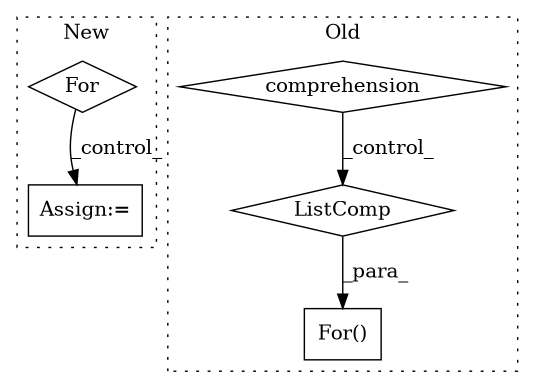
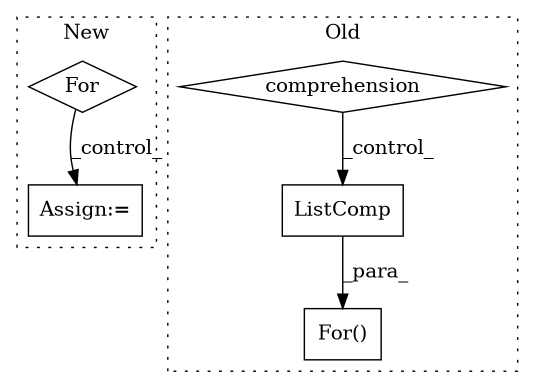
node "ListComp": shape diamond -> box
